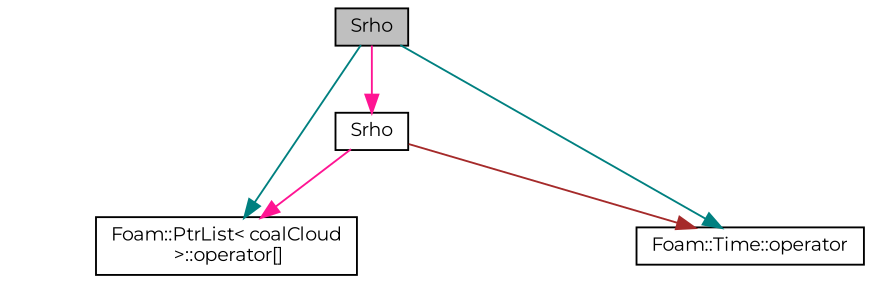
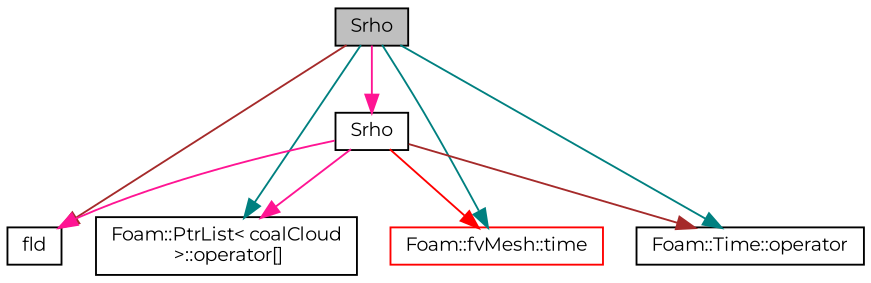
node "fld": added
node "Foam::fvMesh::time": added
